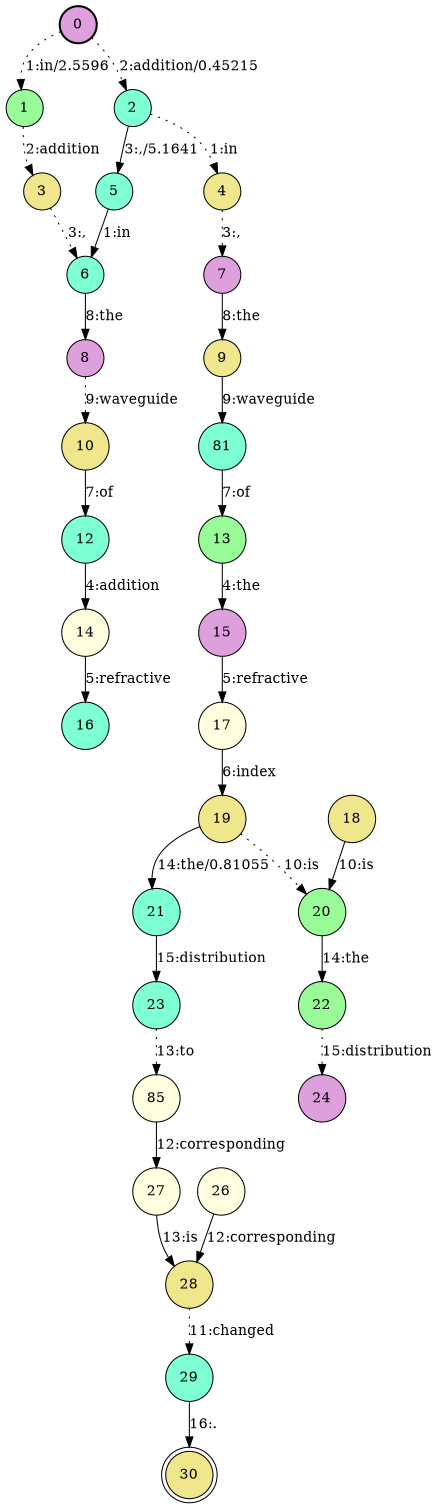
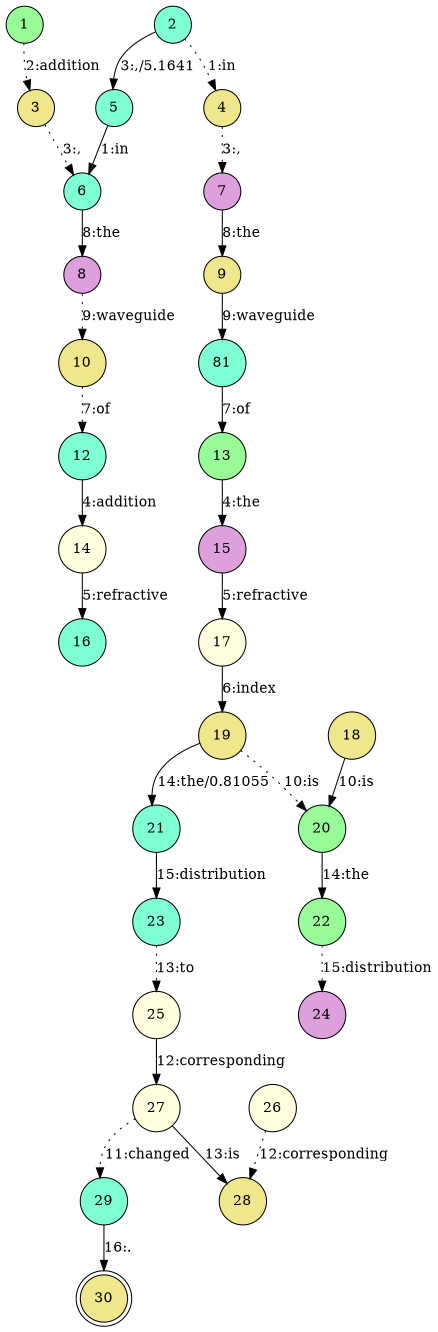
node "0": removed
edge "10" -> "12": style solid -> dotted
node "85": label "85" -> "25"
edge "26" -> "28": style solid -> dotted
edge "28" -> "29": now "27" -> "29"
